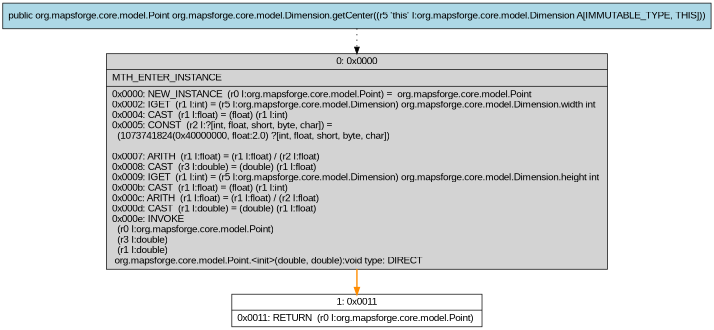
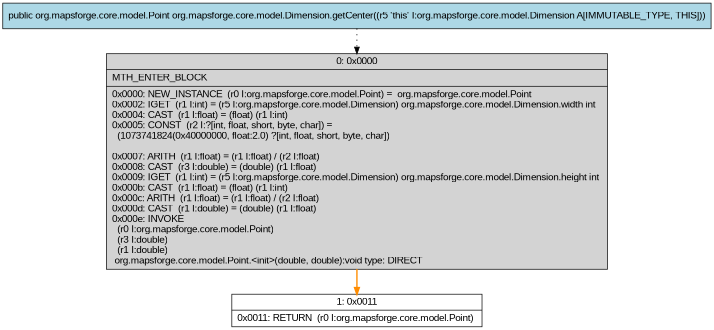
node "0: 0x0000": text "MTH_ENTER_INSTANCE" -> "MTH_ENTER_BLOCK"
